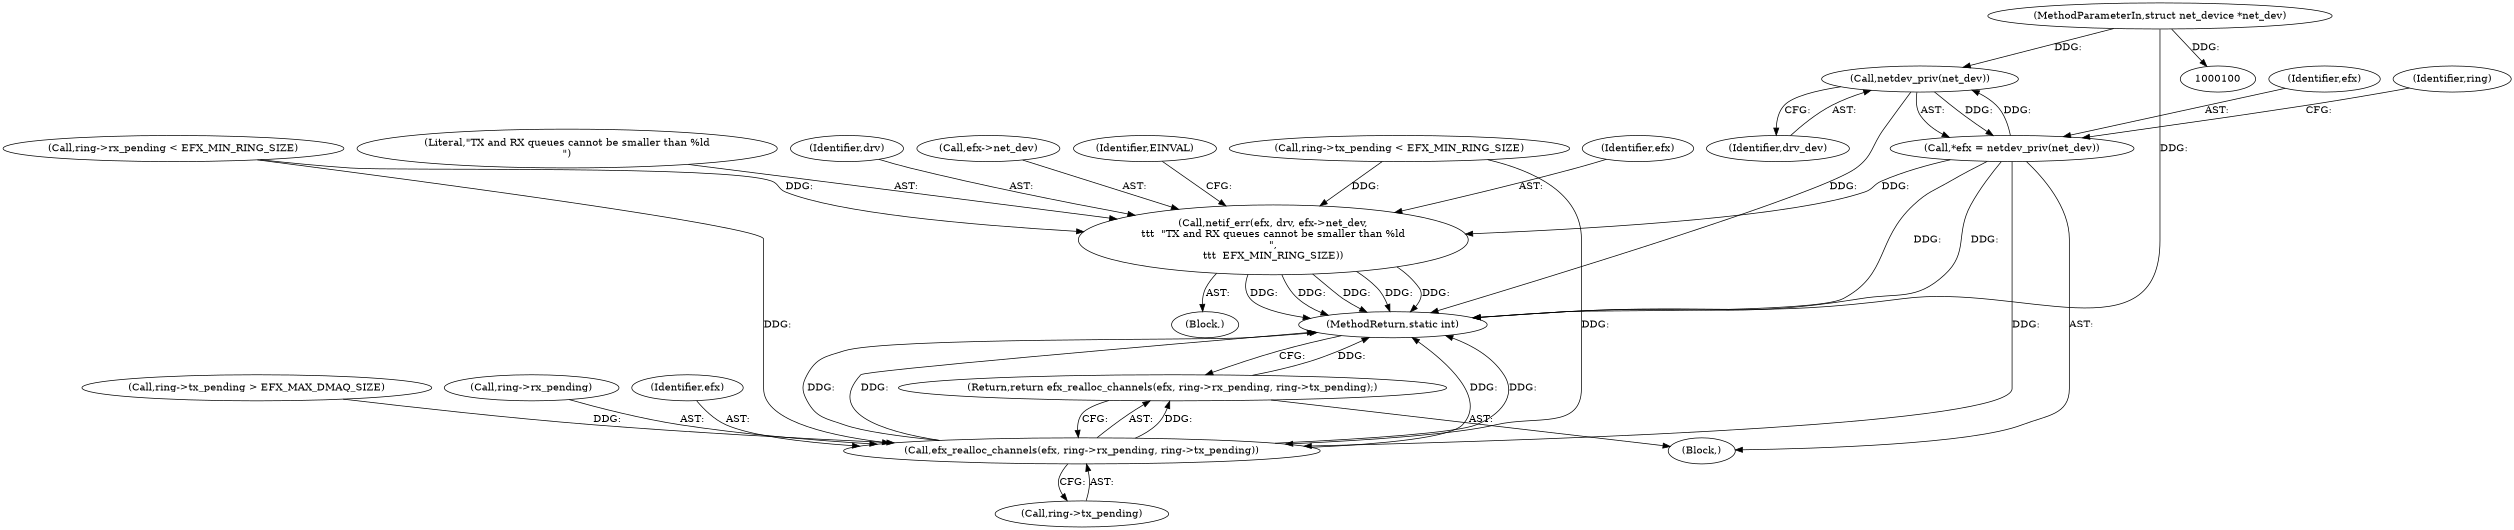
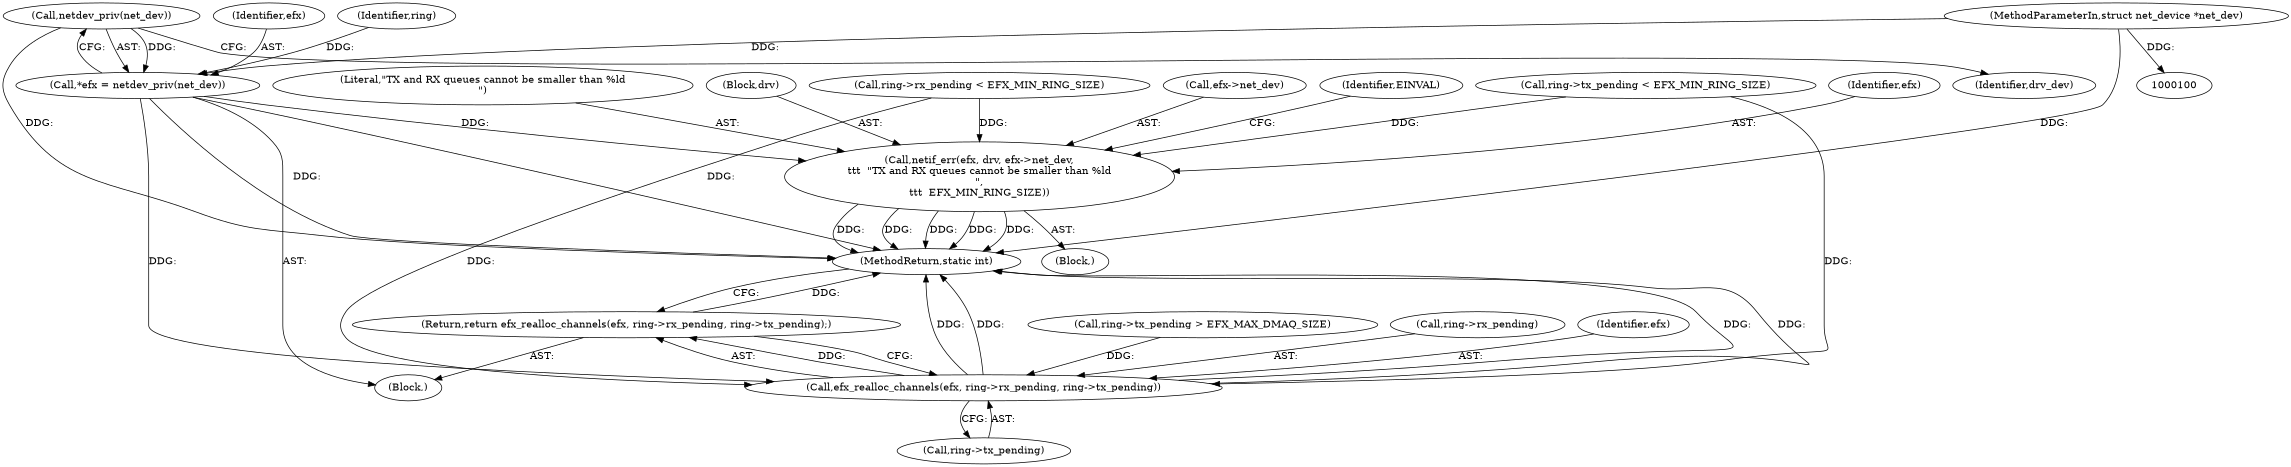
edge "(MethodParameterIn,struct net_device *net_dev)" -> "(Call,netdev_priv(net_dev))": now "(MethodParameterIn,struct net_device *net_dev)" -> "(Call,*efx = netdev_priv(net_dev))"
edge "(Identifier,drv_dev)" -> "(Call,netdev_priv(net_dev))": removed, label "AST:"
edge "(Call,*efx = netdev_priv(net_dev))" -> "(Call,netdev_priv(net_dev))": label "DDG: " -> "CFG: "
edge "(Identifier,ring)" -> "(Call,*efx = netdev_priv(net_dev))": label "CFG: " -> "DDG: "
node "(Identifier,drv)": label "(Identifier,drv)" -> "(Block,drv)"
